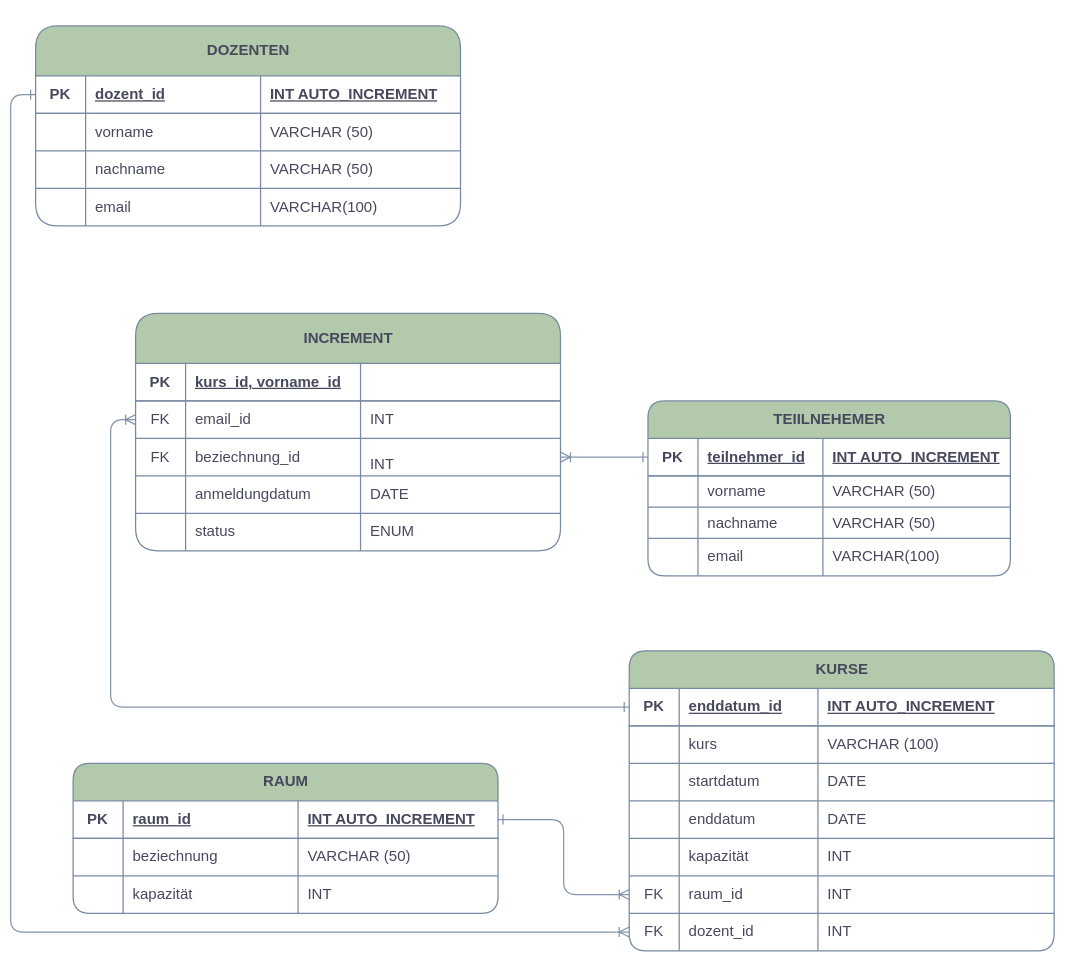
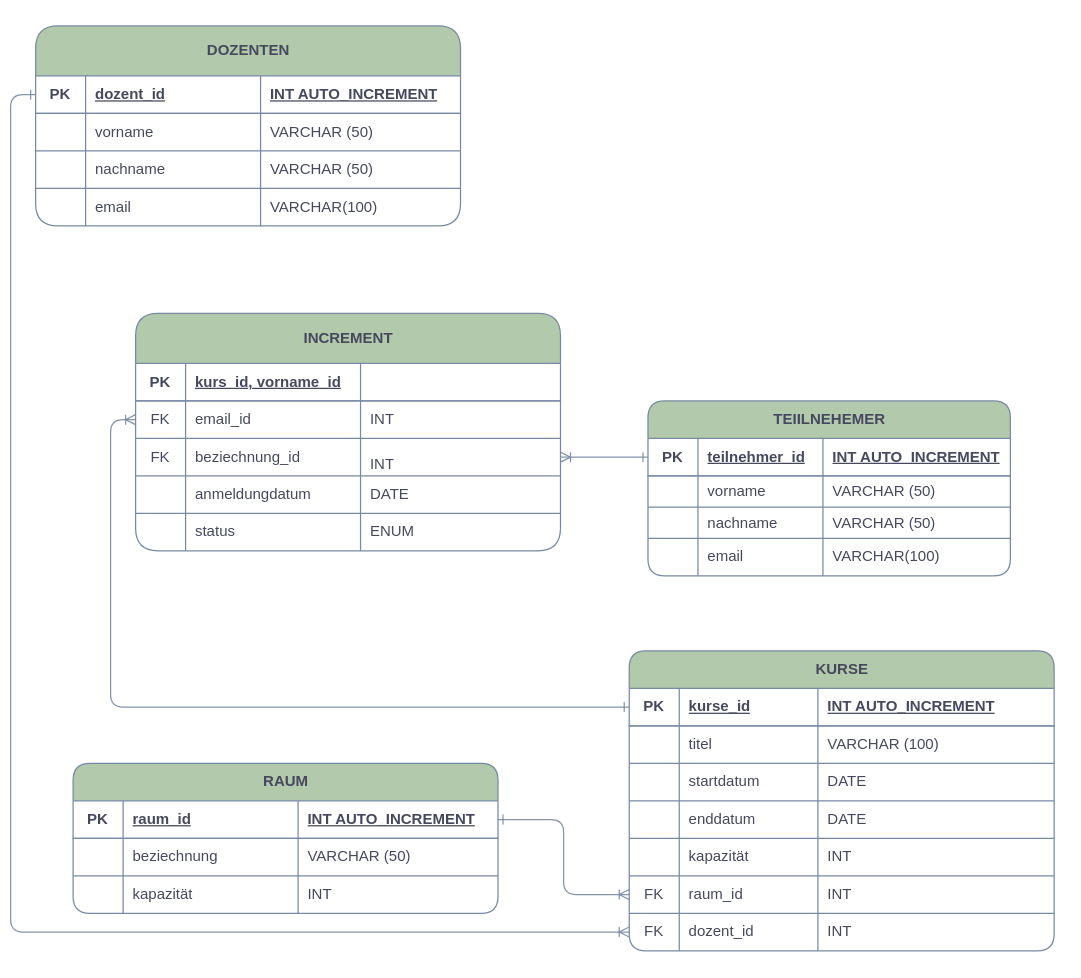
node "enddatum_id": label "enddatum_id" -> "kurse_id"
node "kurs": label "kurs" -> "titel"
